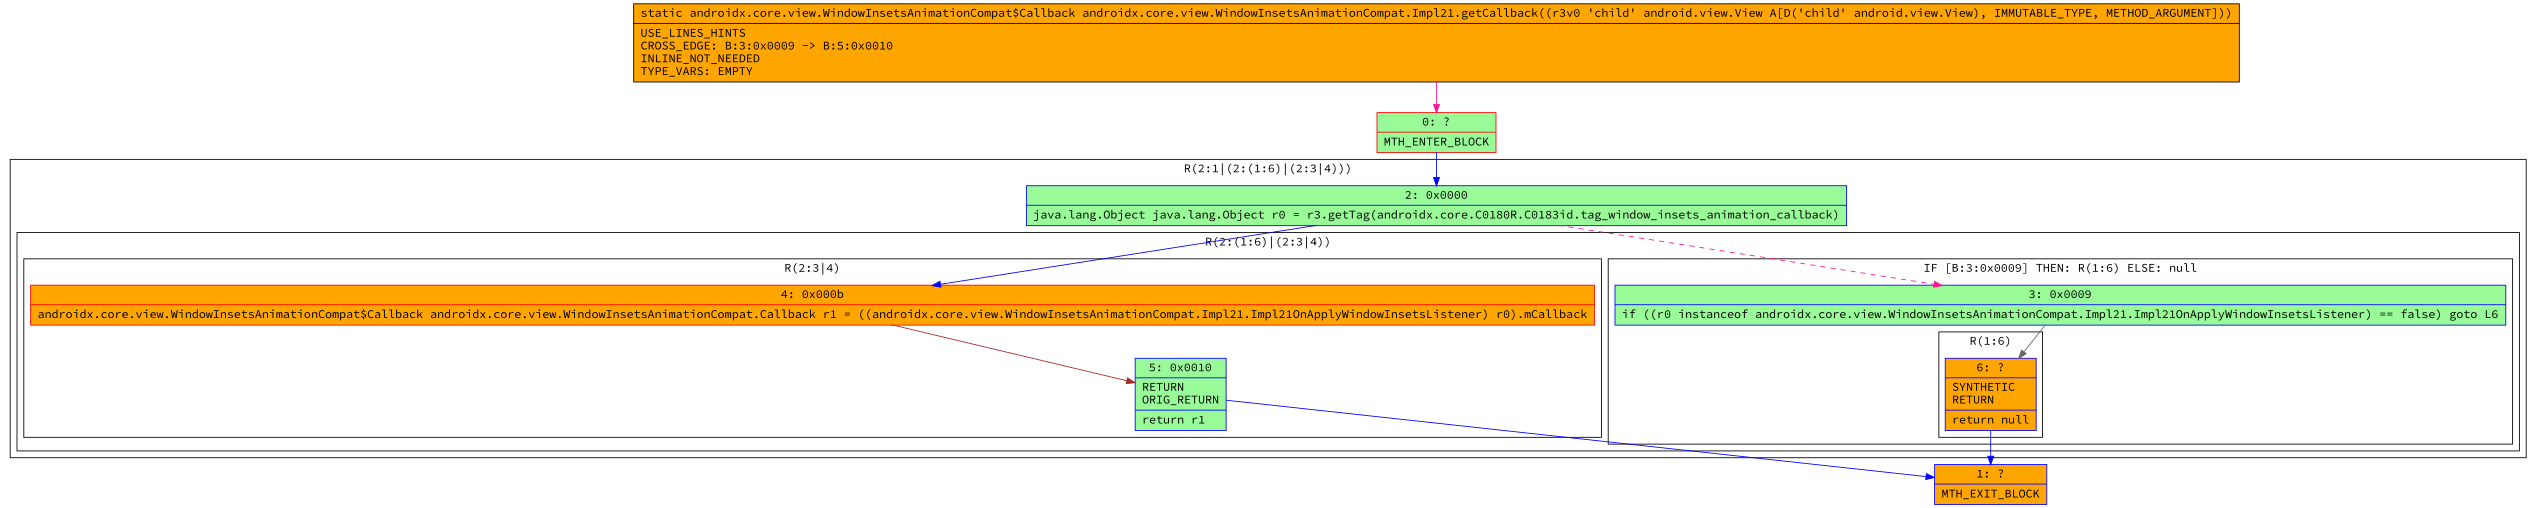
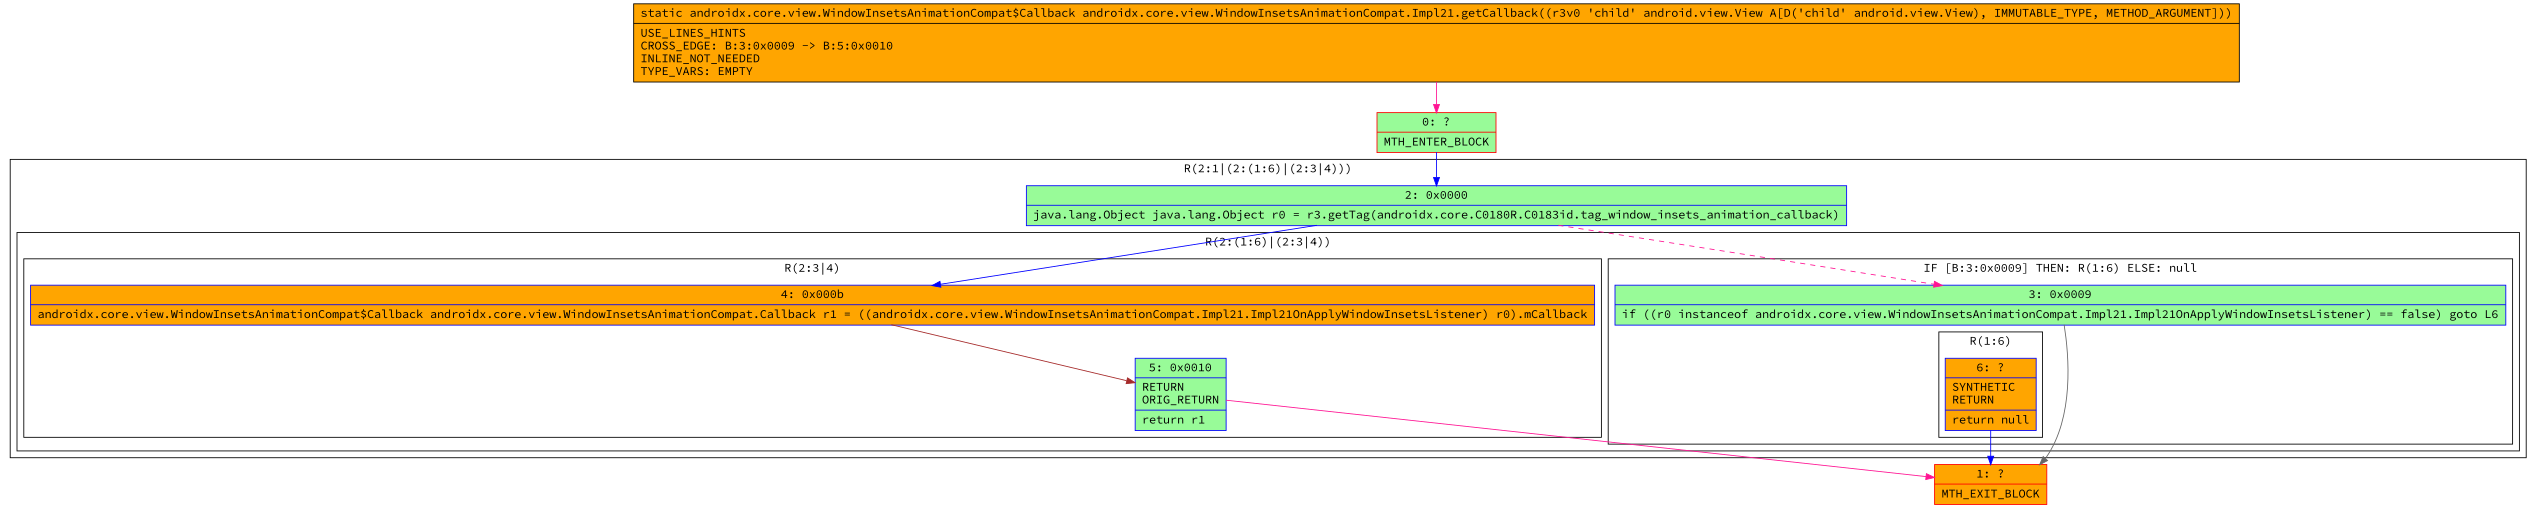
node "4: 0x000b": color red -> blue
edge "3: 0x0009" -> "6: ?": now "3: 0x0009" -> "1: ?"
edge "5: 0x0010" -> "1: ?": color blue -> deeppink
node "1: ?": color blue -> red
